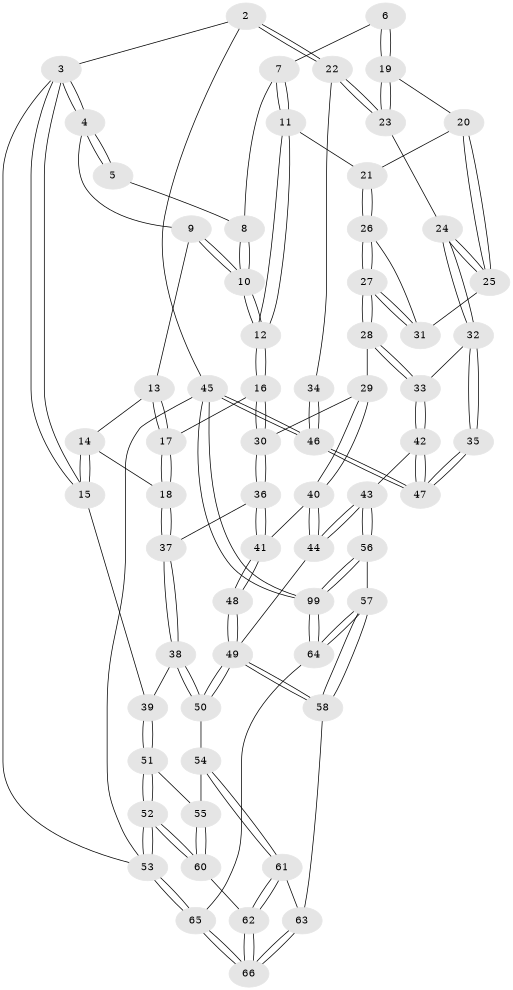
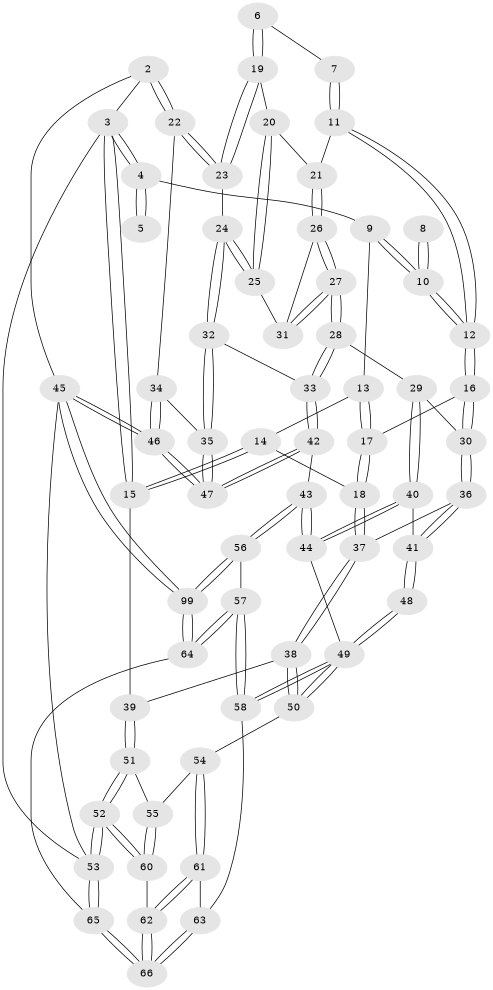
edge "7" -- "8": removed
edge "5" -- "8": removed
edge "34" -- "35": added
